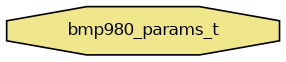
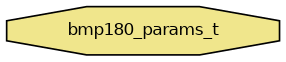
node "bmp980_params_t": label "bmp980_params_t" -> "bmp180_params_t"
